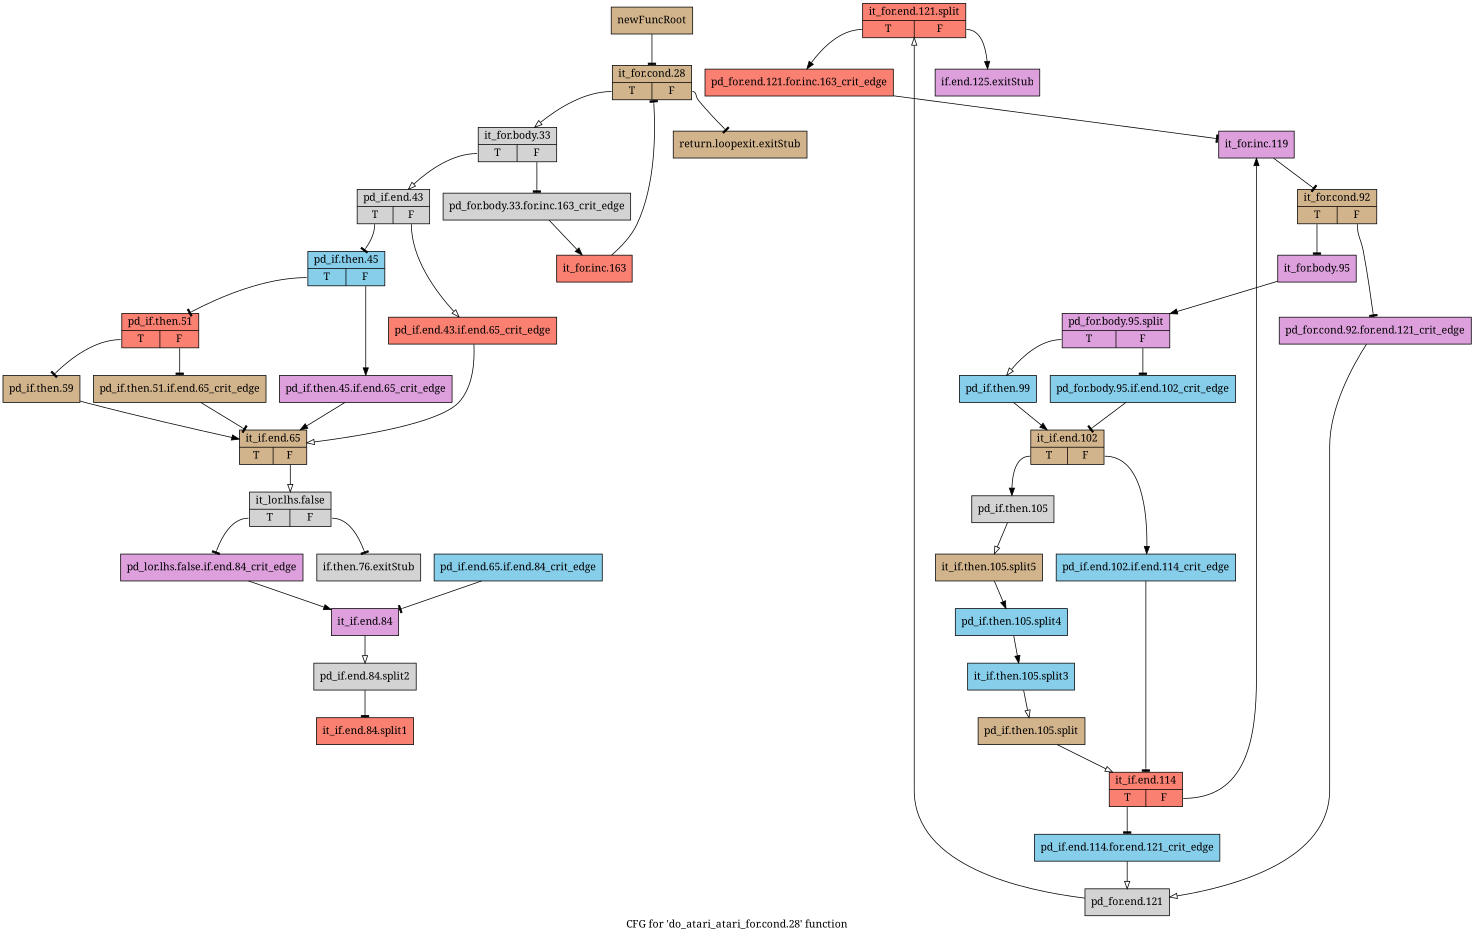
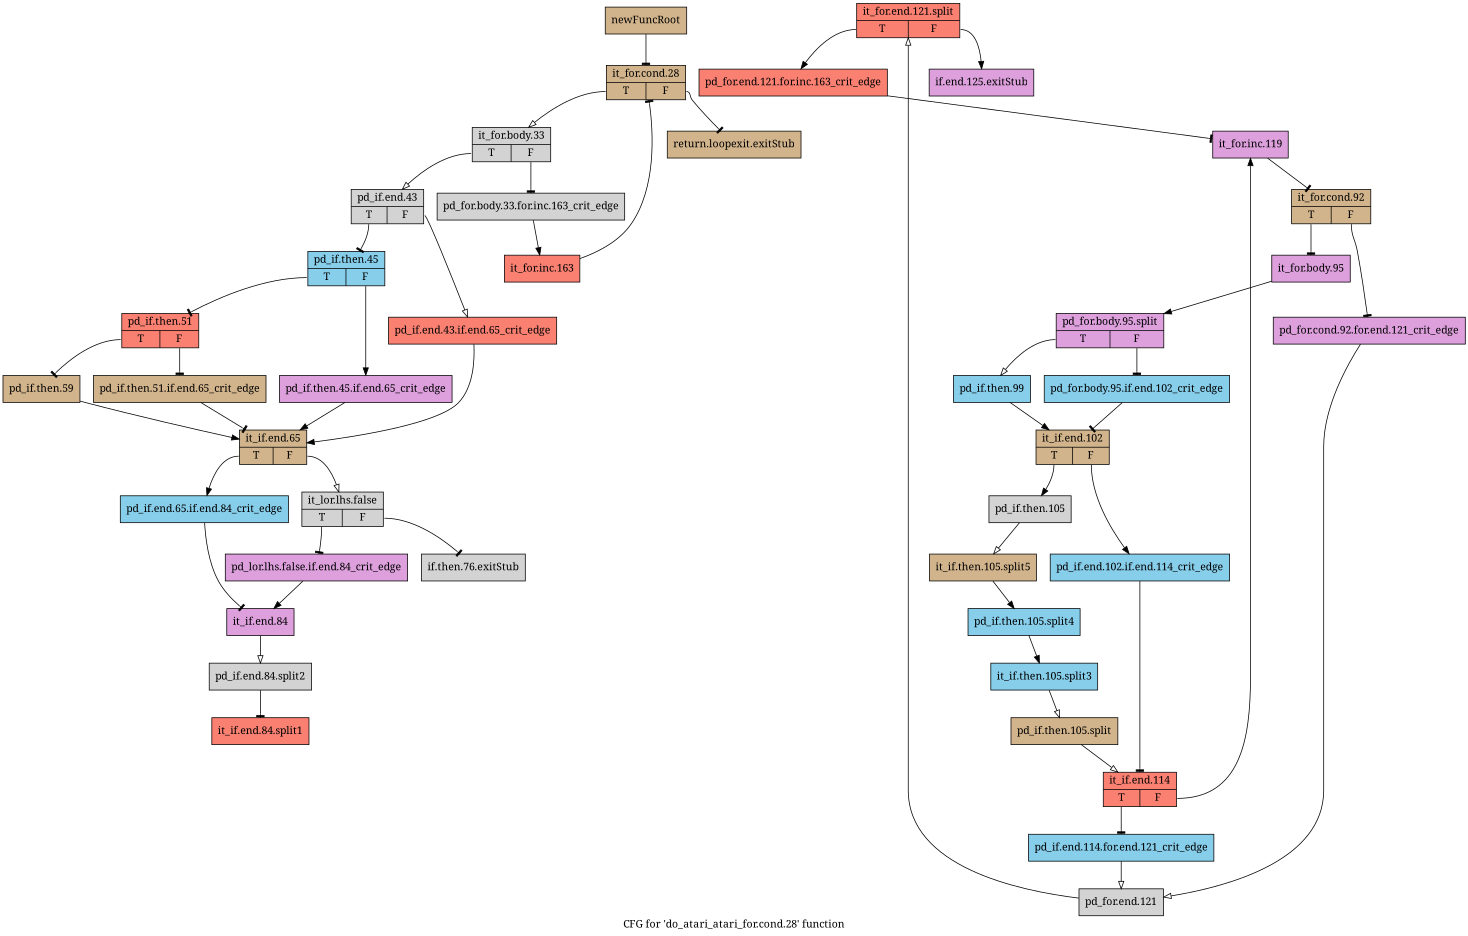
edge "pd_if.end.43.if.end.65_crit_edge" -> "it_if.end.65": arrowhead onormal -> normal
edge "it_if.end.65" -> "pd_if.end.65.if.end.84_crit_edge": added
